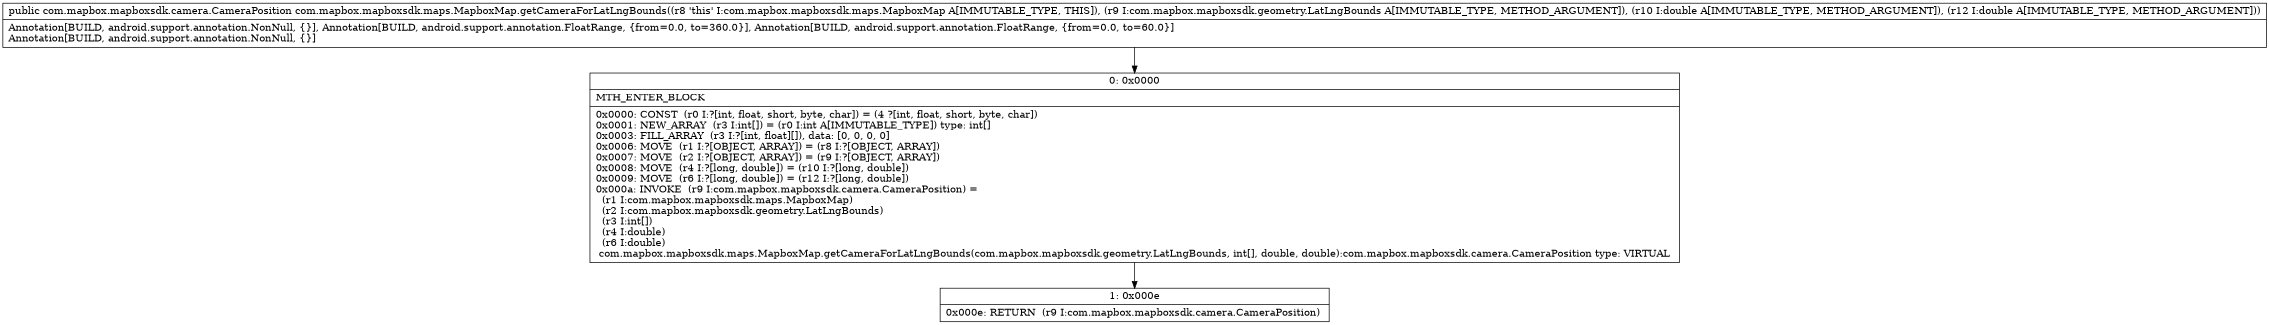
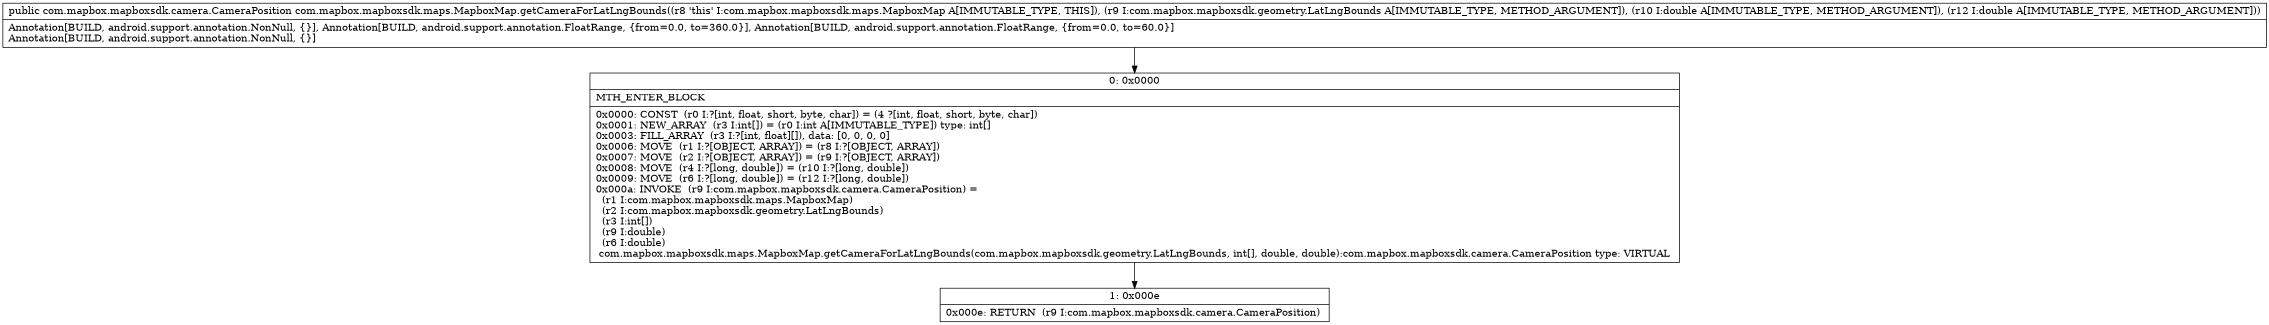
node "0: 0x0000": text "(r4 I:double)" -> "(r9 I:double)"
